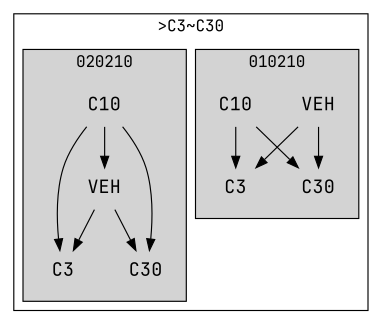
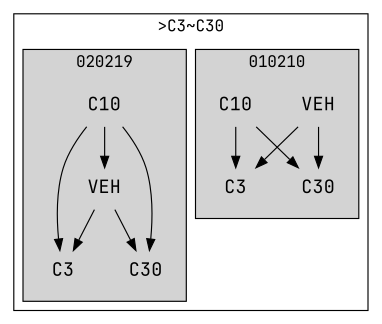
cluster "020210": label "020210" -> "020219"
